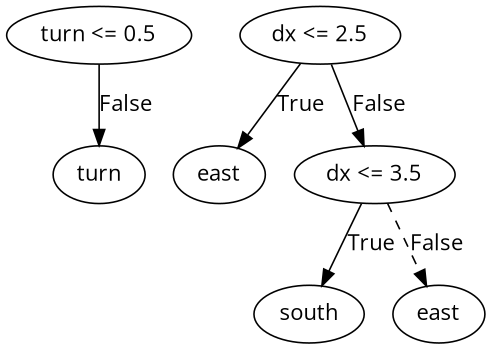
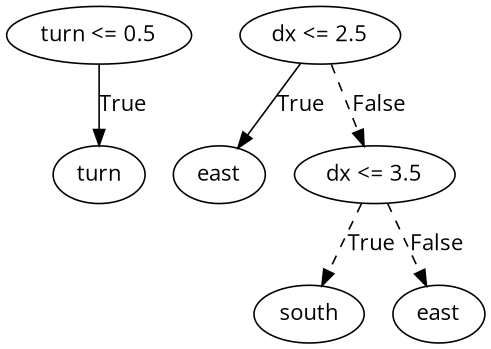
edge "dx <= 2.5" -> "dx <= 3.5": style solid -> dashed
edge "turn <= 0.5" -> "turn": label "False" -> "True"
edge "dx <= 3.5" -> "south": style solid -> dashed
